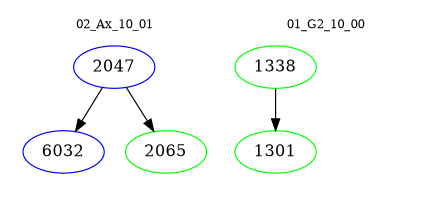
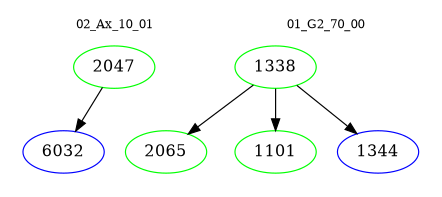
cluster "01_G2_10_00": label "01_G2_10_00" -> "01_G2_70_00"
node "2047": color blue -> green
edge "2047" -> "2065": now "1338" -> "2065"
node "1301": label "1301" -> "1101"
node "1344": added
